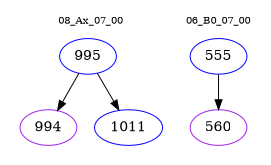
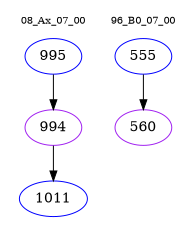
cluster "06_B0_07_00": label "06_B0_07_00" -> "96_B0_07_00"
edge "995" -> "1011": now "994" -> "1011"
